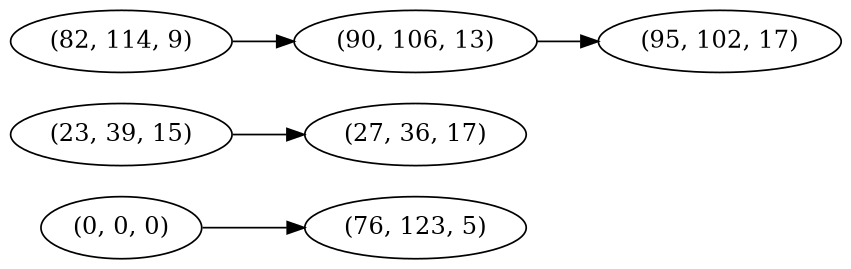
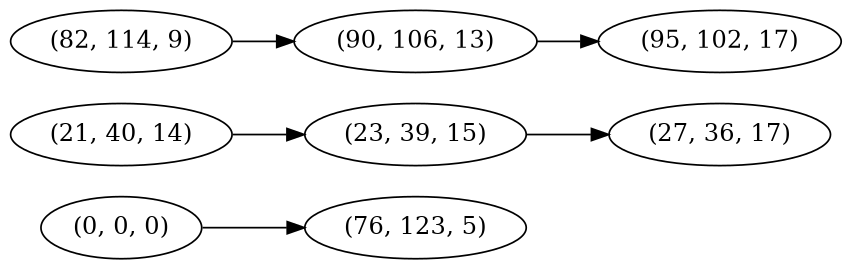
node "(21, 40, 14)": added
